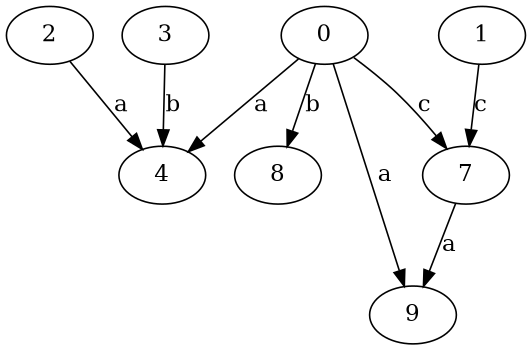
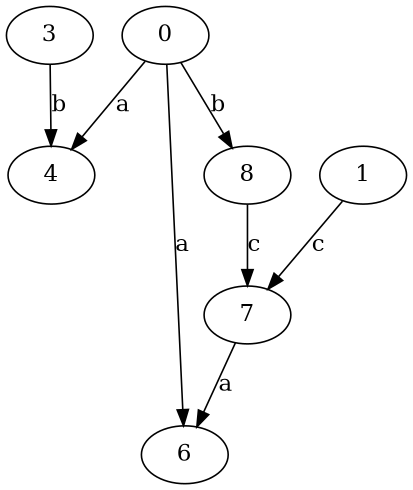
node "2": removed
edge "0" -> "7": now "8" -> "7"
node "9": label "9" -> "6"
